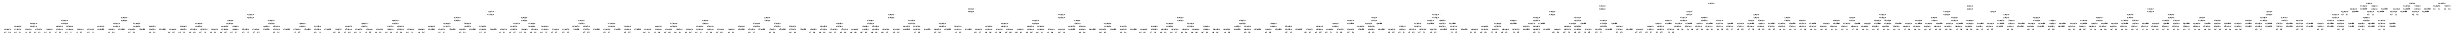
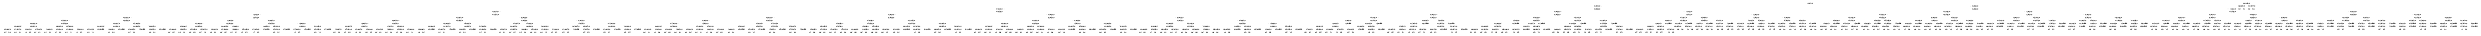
node "ID: 26 - FO: 38.72 - PL": added
